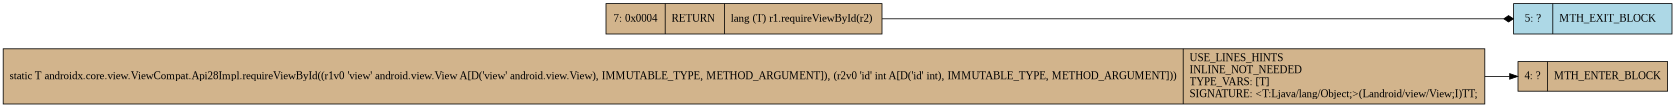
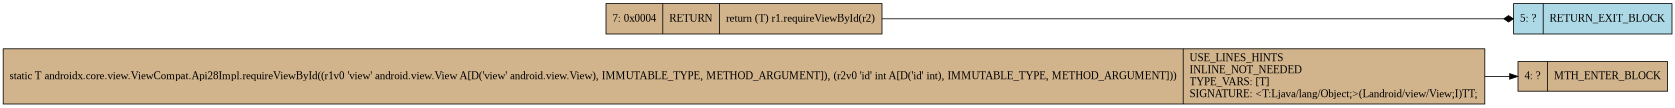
node "7: 0x0004": text "lang (T) r1.requireViewById(r2)" -> "return (T) r1.requireViewById(r2)"
node "5: ?": text "MTH_EXIT_BLOCK" -> "RETURN_EXIT_BLOCK"
